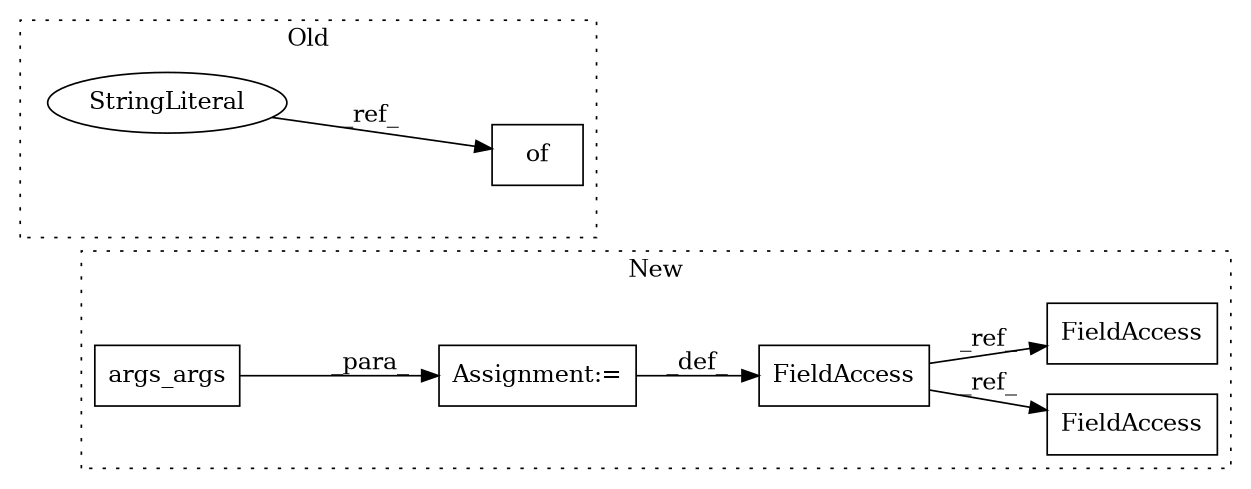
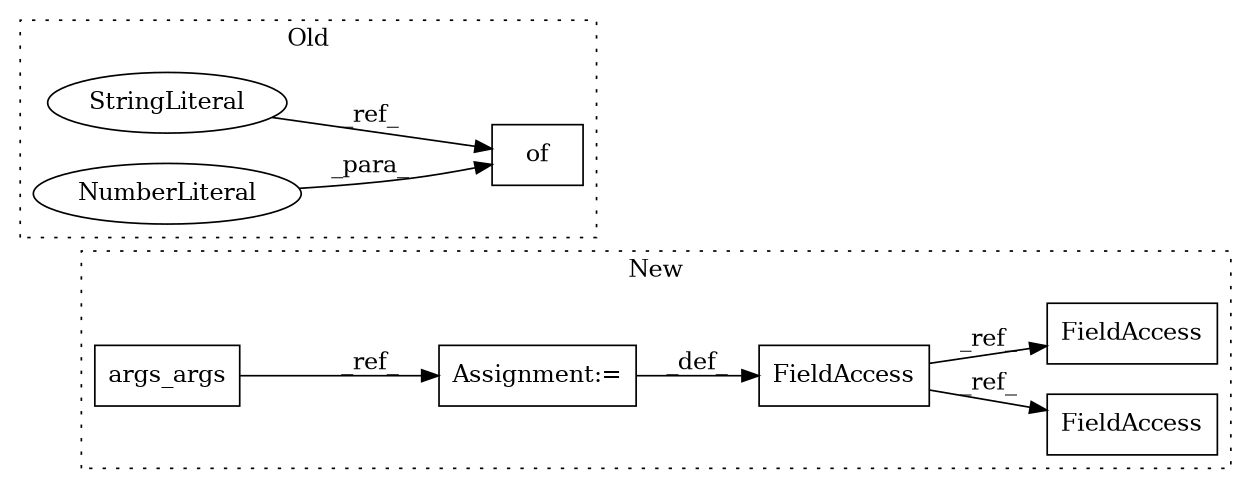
node "NumberLiteral": added
edge "args_args" -> "Assignment:=": label "_para_" -> "_ref_"
